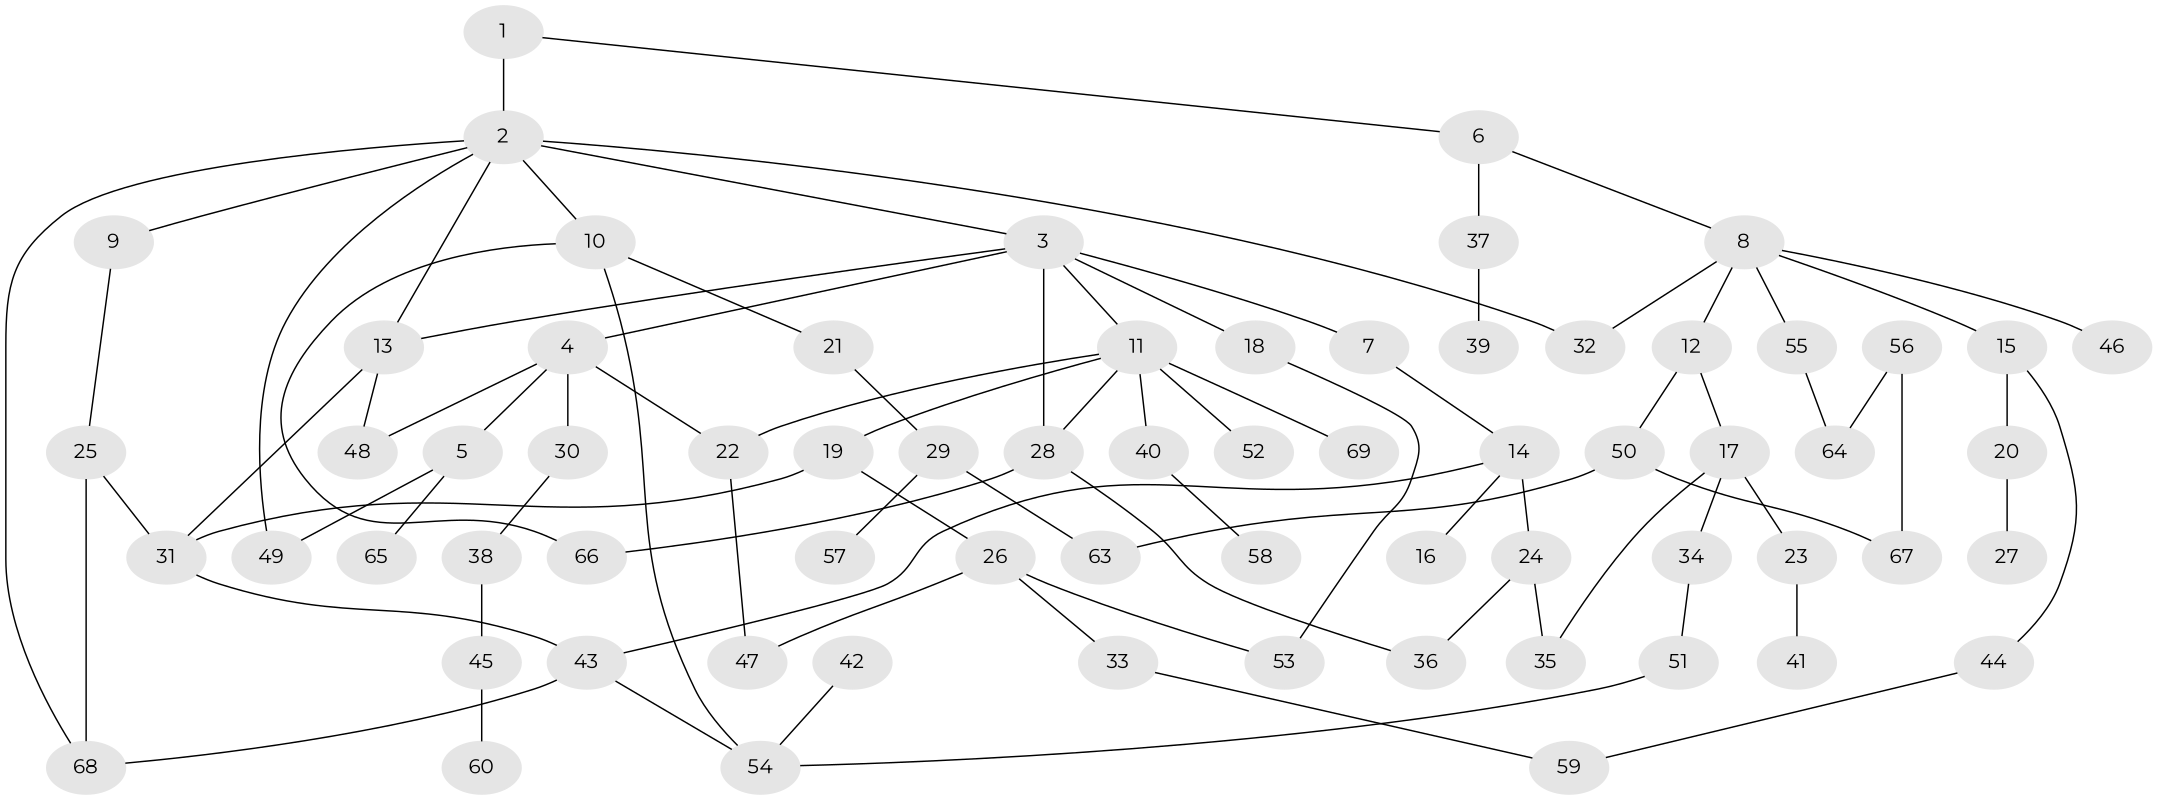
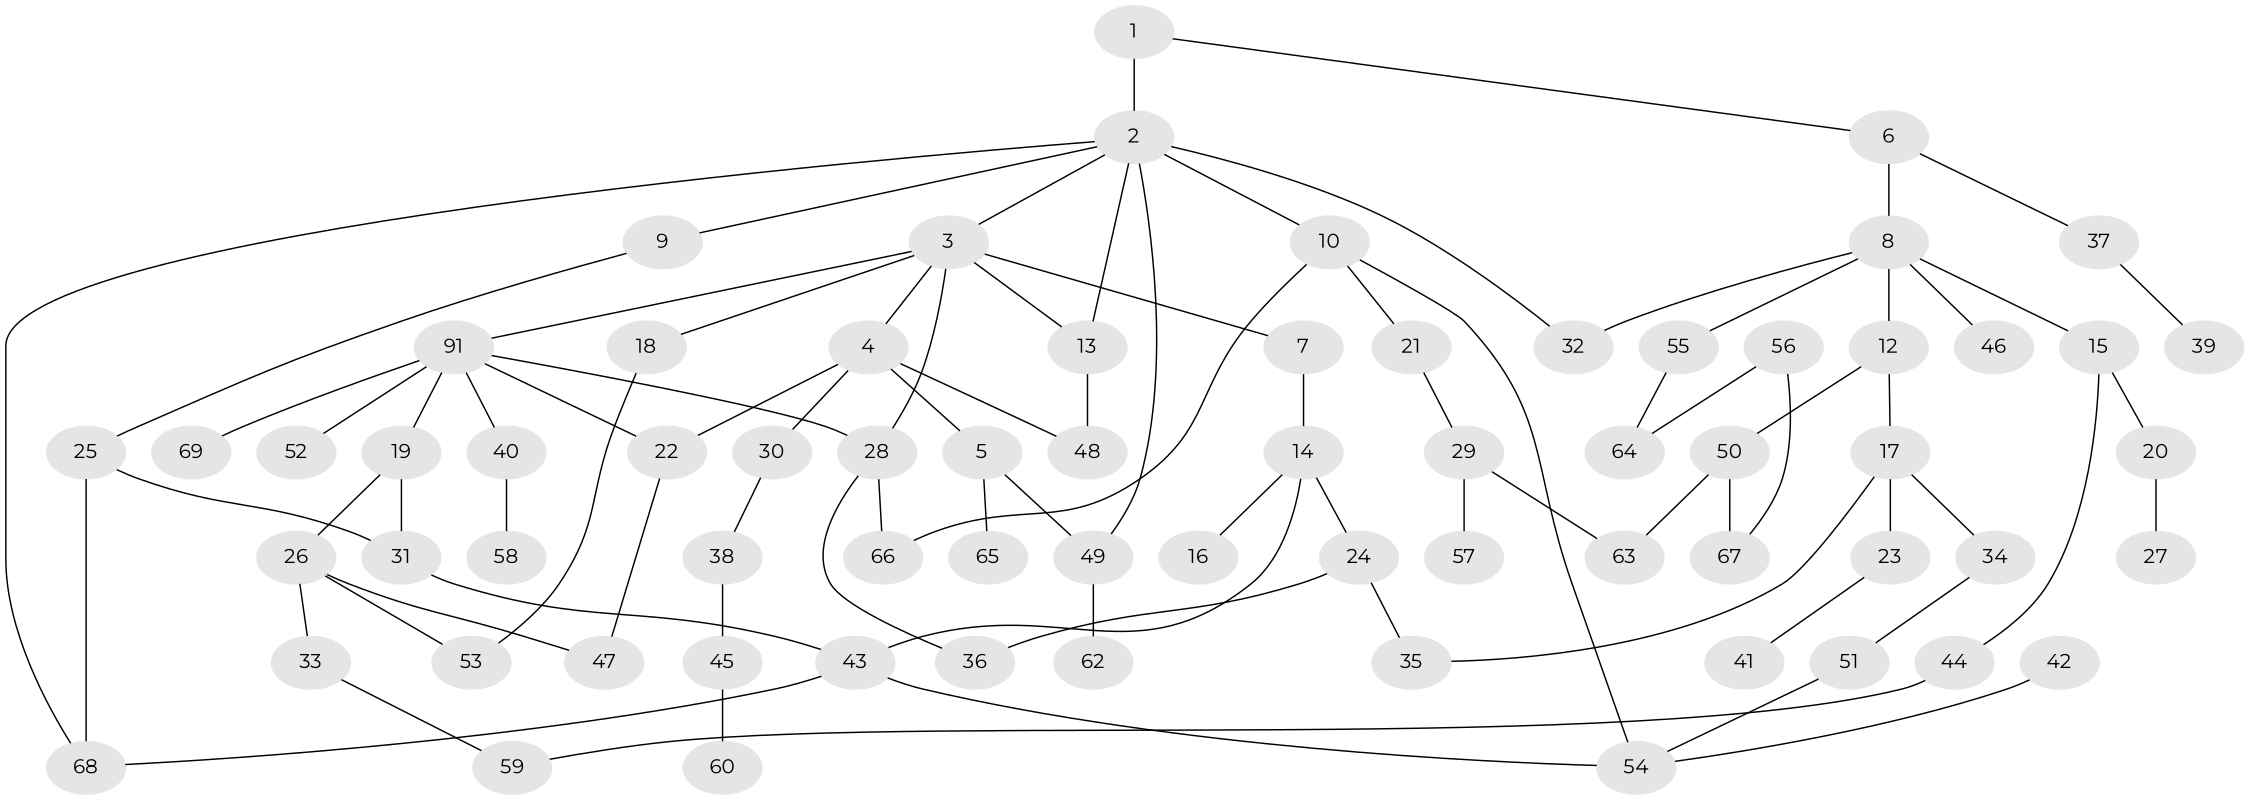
node "11": label "11" -> "91"
edge "13" -- "31": removed
node "62": added
